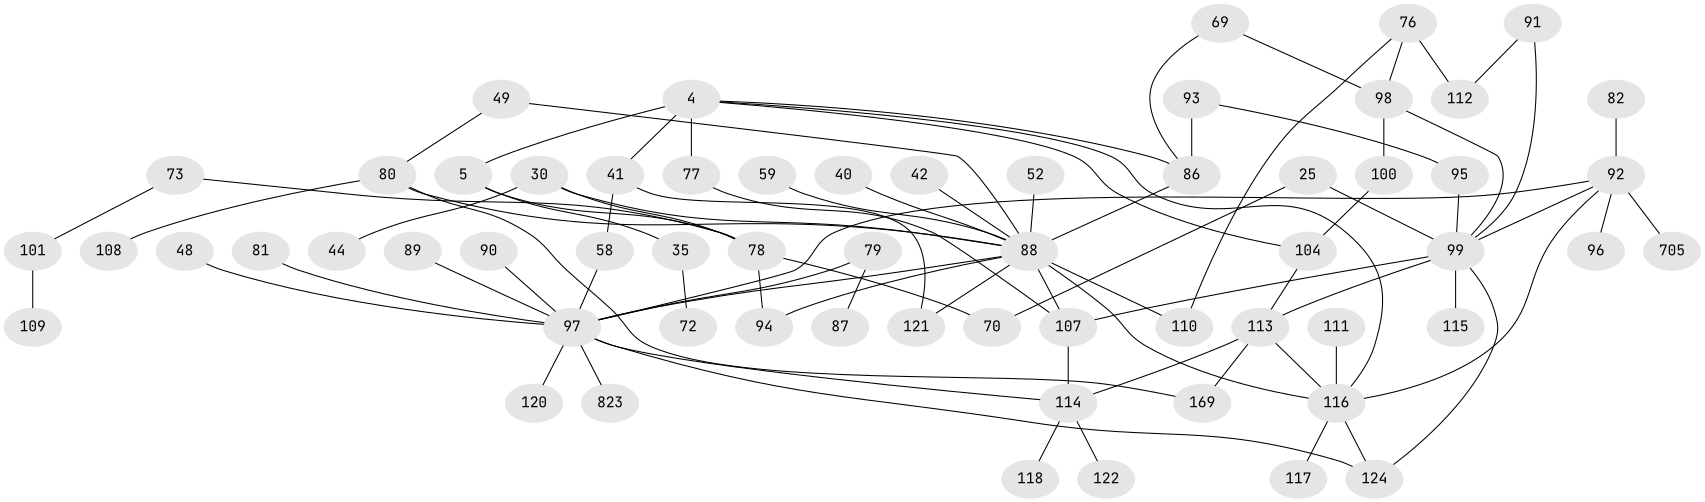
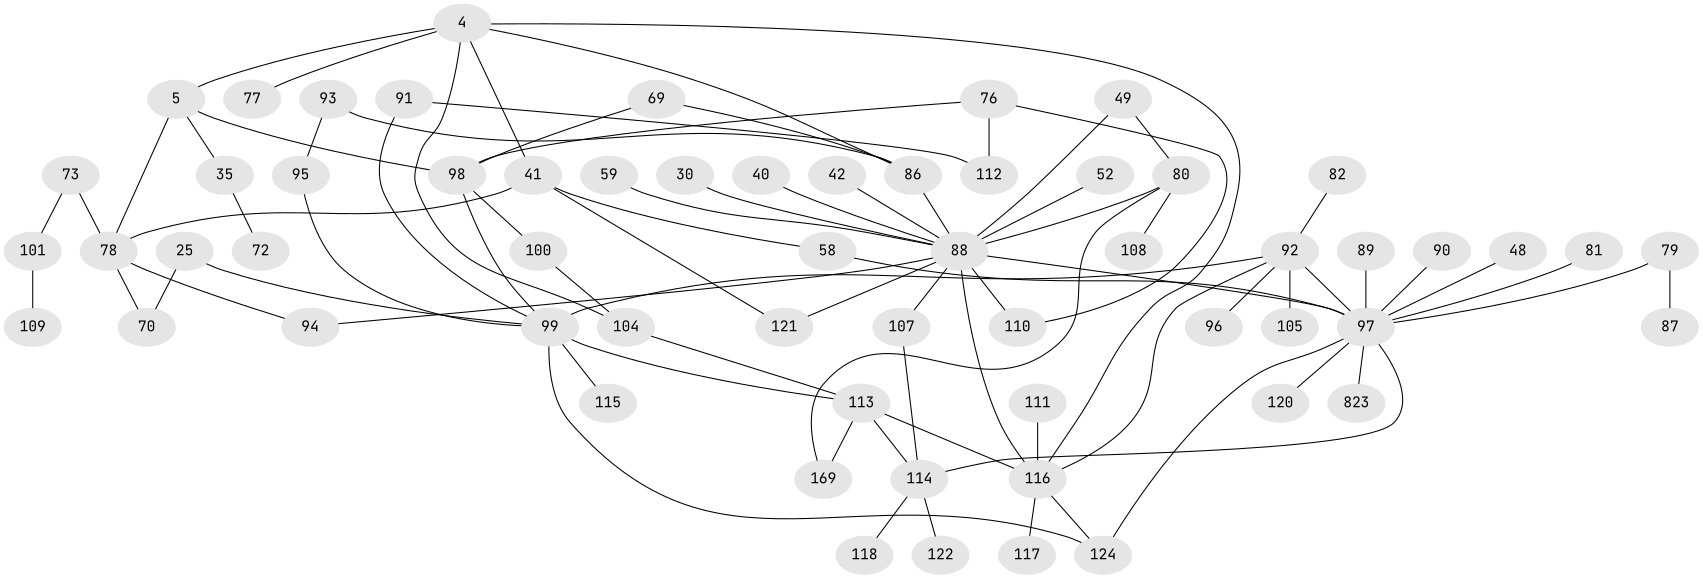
edge "5" -- "98": added
edge "30" -- "78": now "41" -- "78"
edge "77" -- "107": removed
node "44": removed
node "705": label "705" -> "105"
edge "99" -- "107": removed
